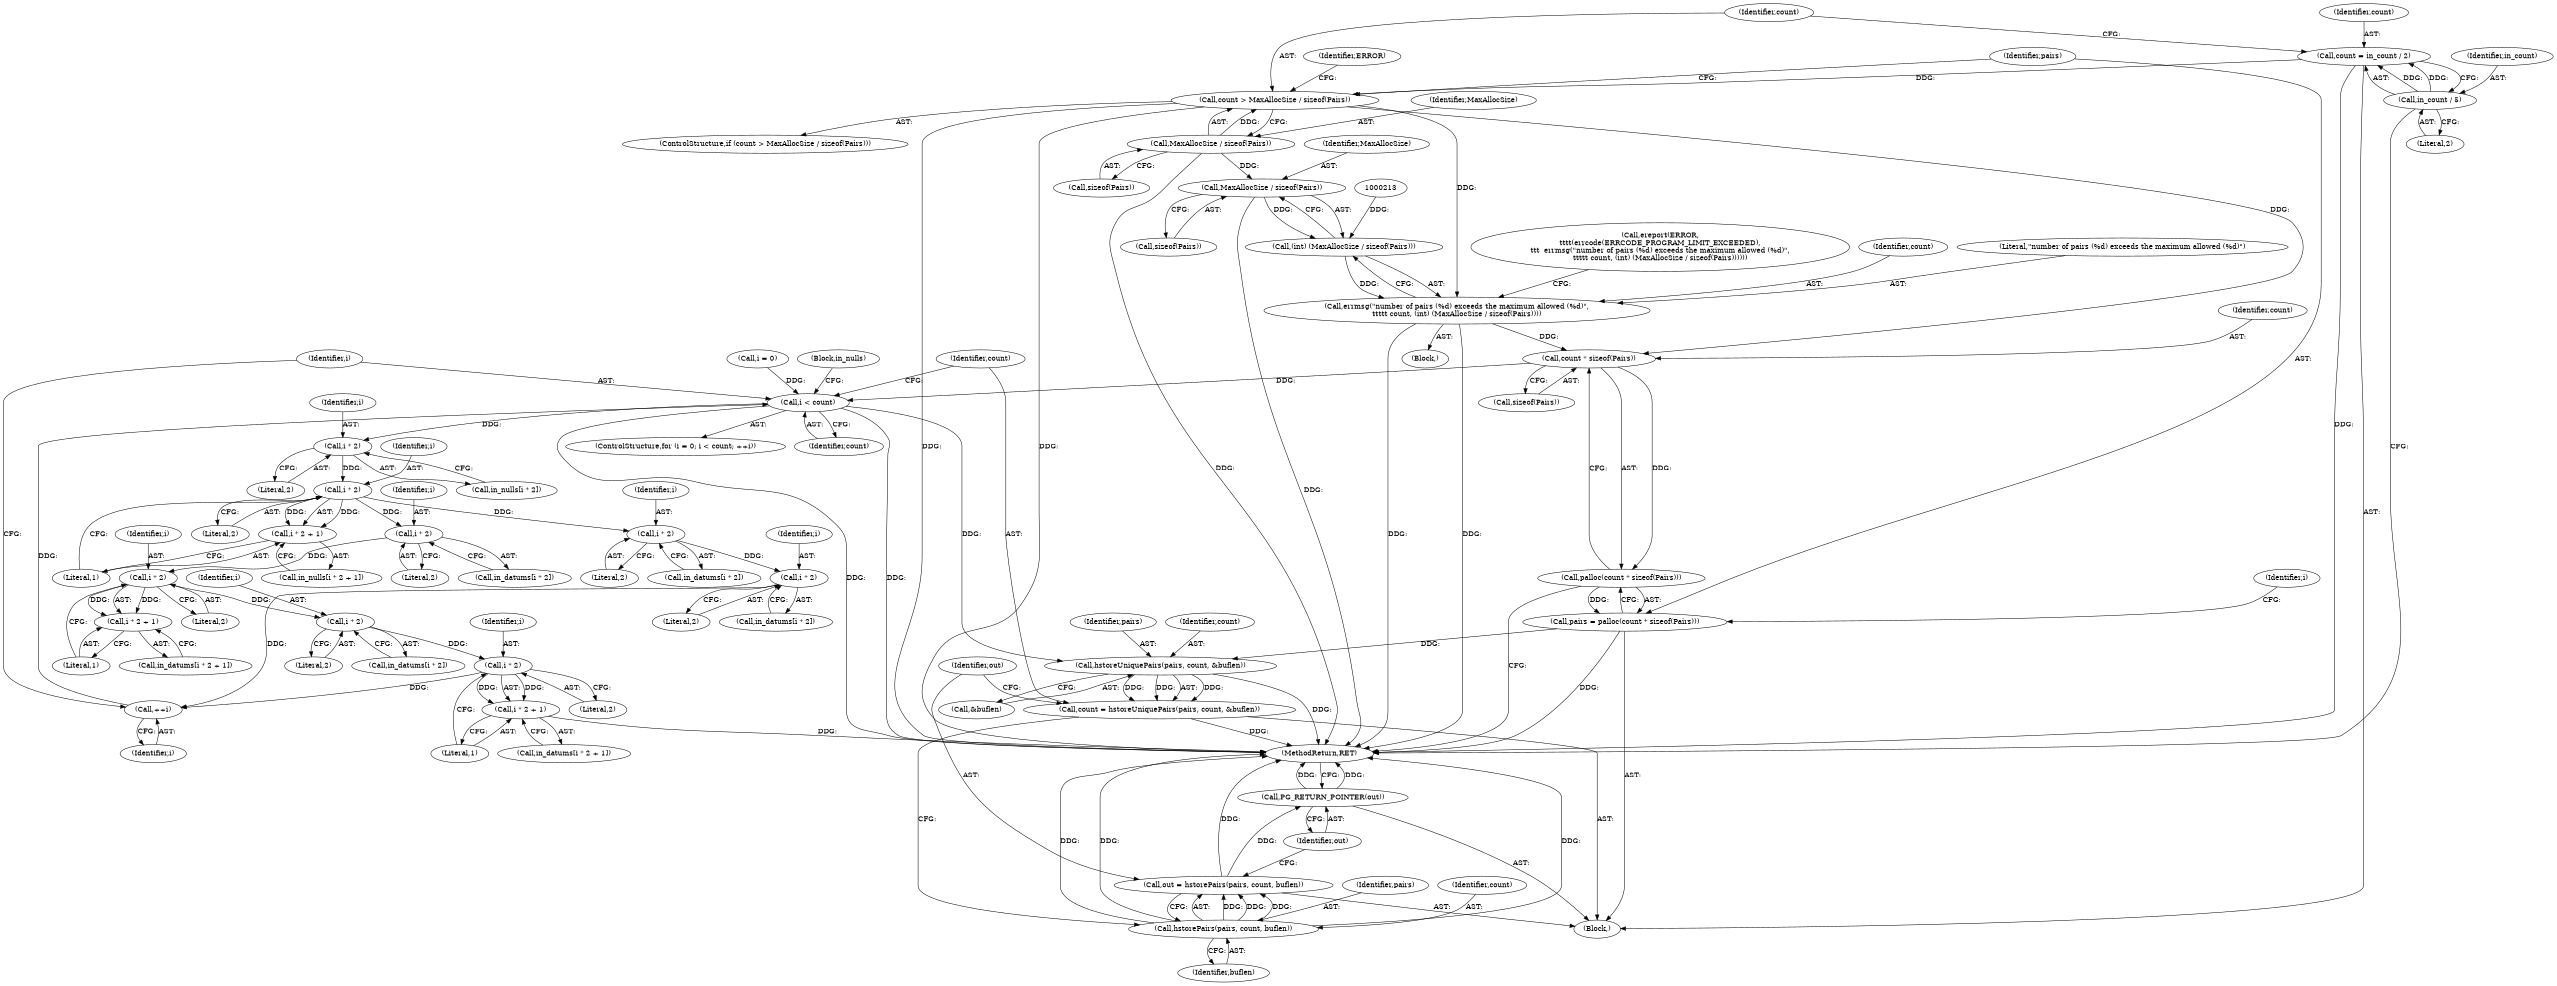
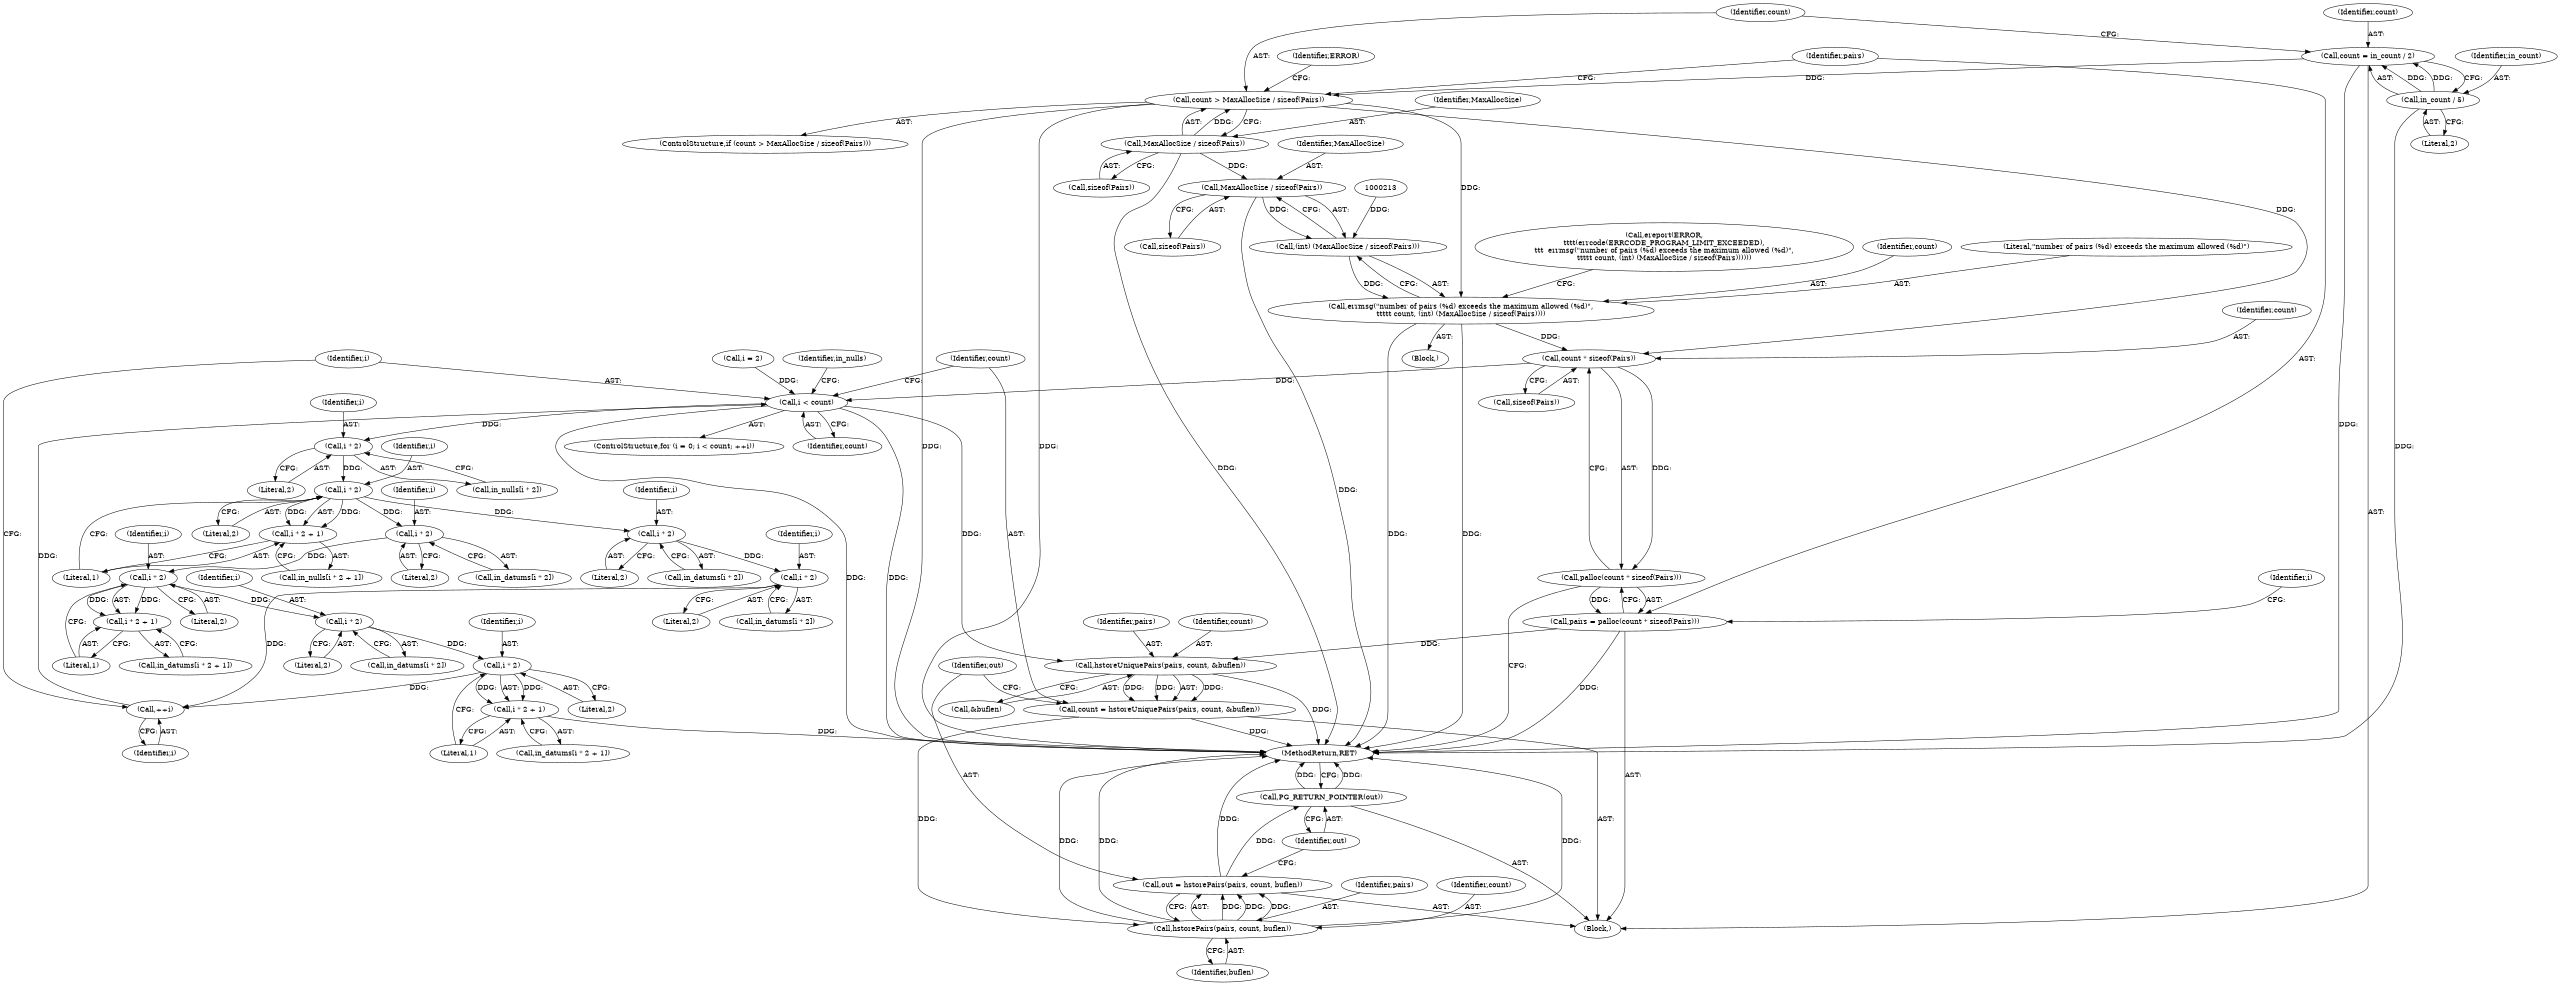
node "(Call,i = 0)": label "(Call,i = 0)" -> "(Call,i = 2)"
node "(Block,in_nulls)": label "(Block,in_nulls)" -> "(Identifier,in_nulls)"
edge "(Call,in_count / 5)" -> "(MethodReturn,RET)": label "CFG: " -> "DDG: "
edge "(Call,count = hstoreUniquePairs(pairs, count, &buflen))" -> "(Call,hstorePairs(pairs, count, buflen))": label "CFG: " -> "DDG: "
